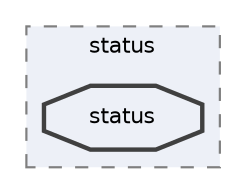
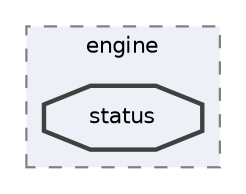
cluster "status": label "status" -> "engine"
